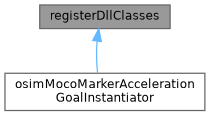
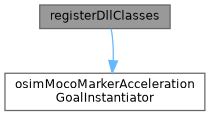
edge "osimMocoMarkerAcceleration GoalInstantiator" -> "registerDllClasses": reversed
